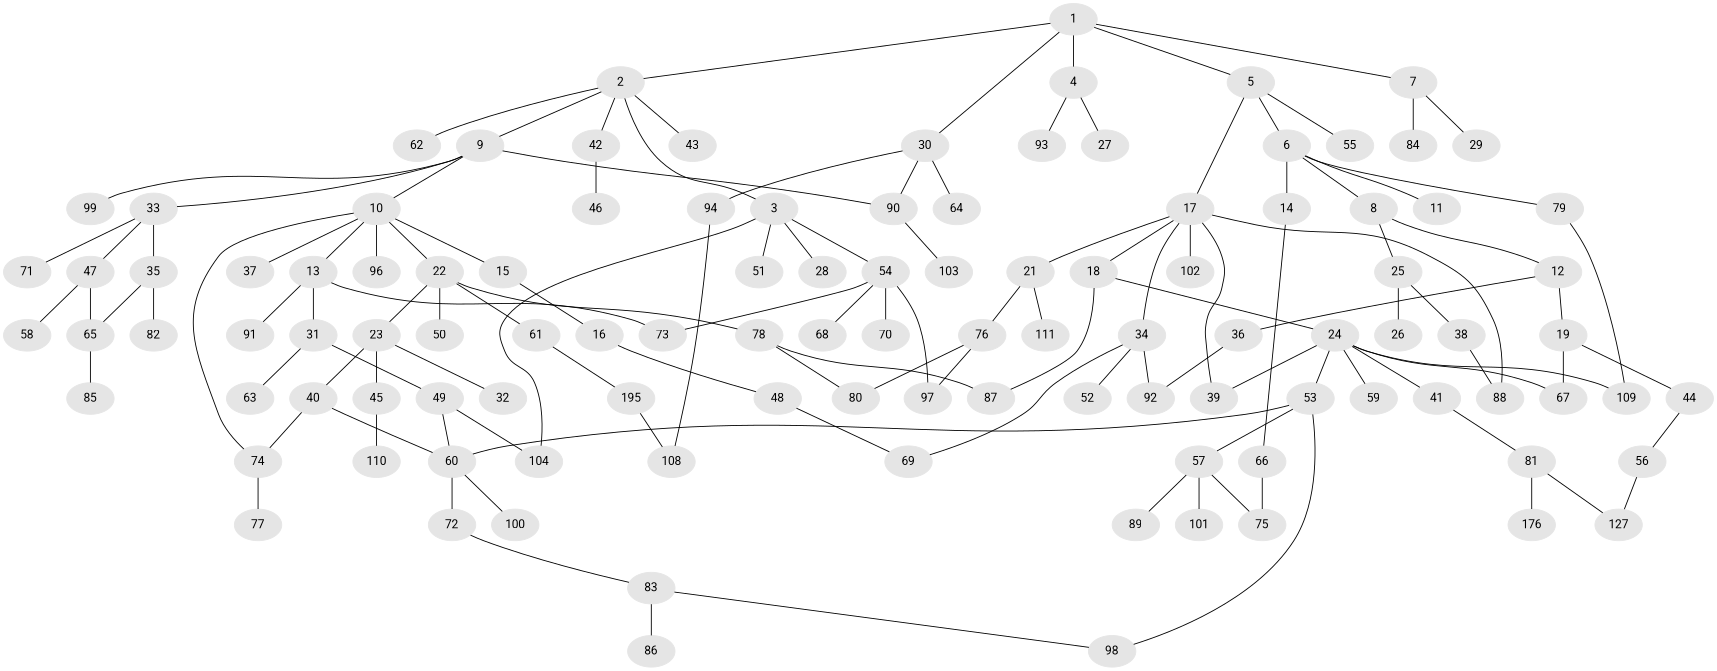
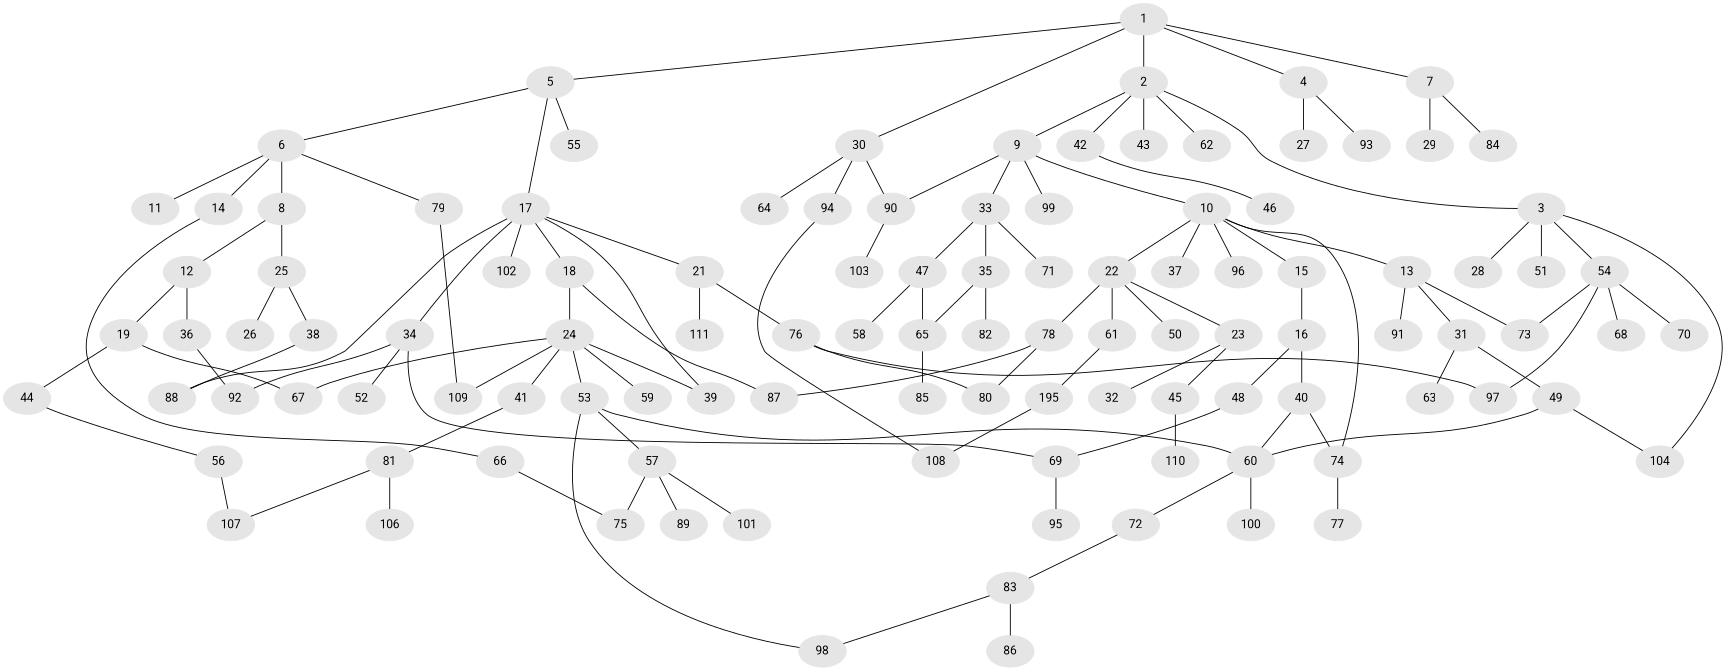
edge "23" -- "40": now "16" -- "40"
node "95": added
node "176": label "176" -> "106"
node "127": label "127" -> "107"
